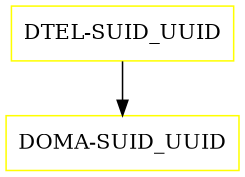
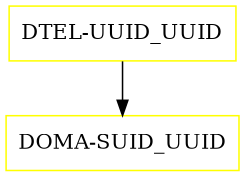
node "DTEL-SUID_UUID": label "DTEL-SUID_UUID" -> "DTEL-UUID_UUID"
